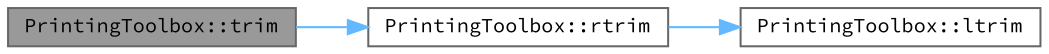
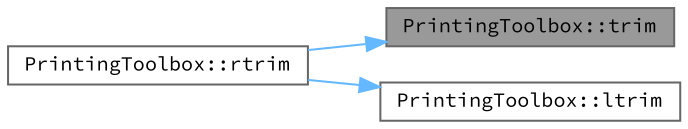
edge "PrintingToolbox::trim" -> "PrintingToolbox::rtrim": reversed
